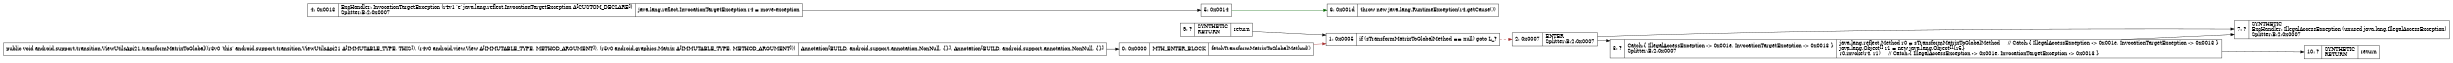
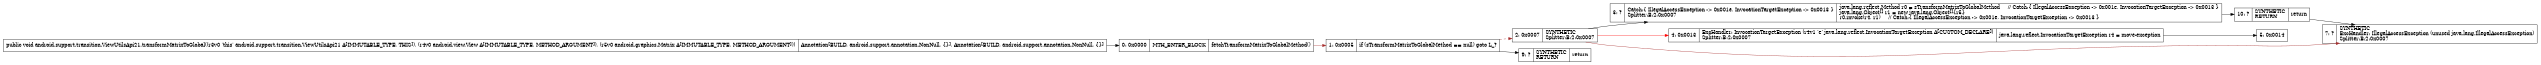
node "6: 0x001d": removed
edge "2: 0x0007" -> "7: ?": color black -> brown
edge "9: ?" -> "1: 0x0005": reversed
edge "2: 0x0007" -> "4: 0x0013": added
node "2: 0x0007": text "ENTER" -> "SYNTHETIC"
edge "3: ?" -> "7: ?": now "10: ?" -> "7: ?"
